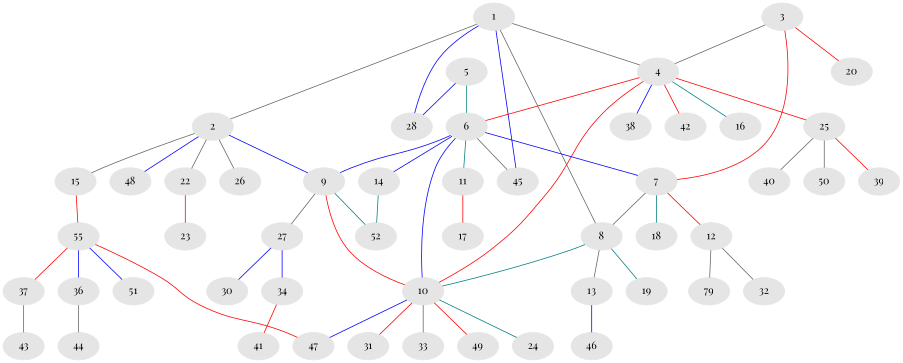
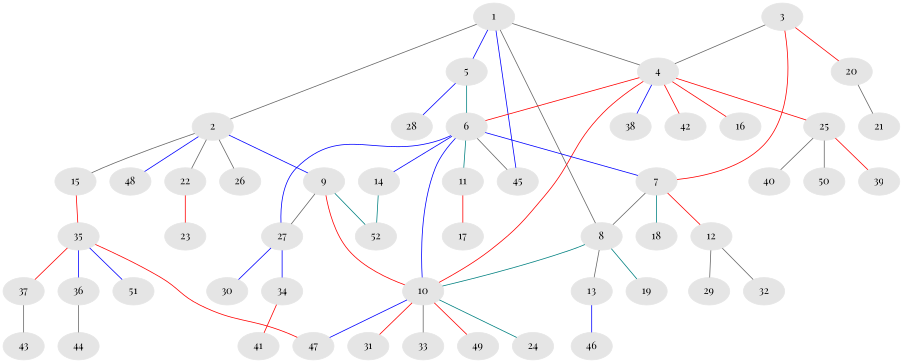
edge "1" -- "28": now "1" -- "5"
edge "4" -- "16": color teal -> red
node "21": added
edge "6" -- "9": now "6" -- "27"
node "55": label "55" -> "35"
node "79": label "79" -> "29"
